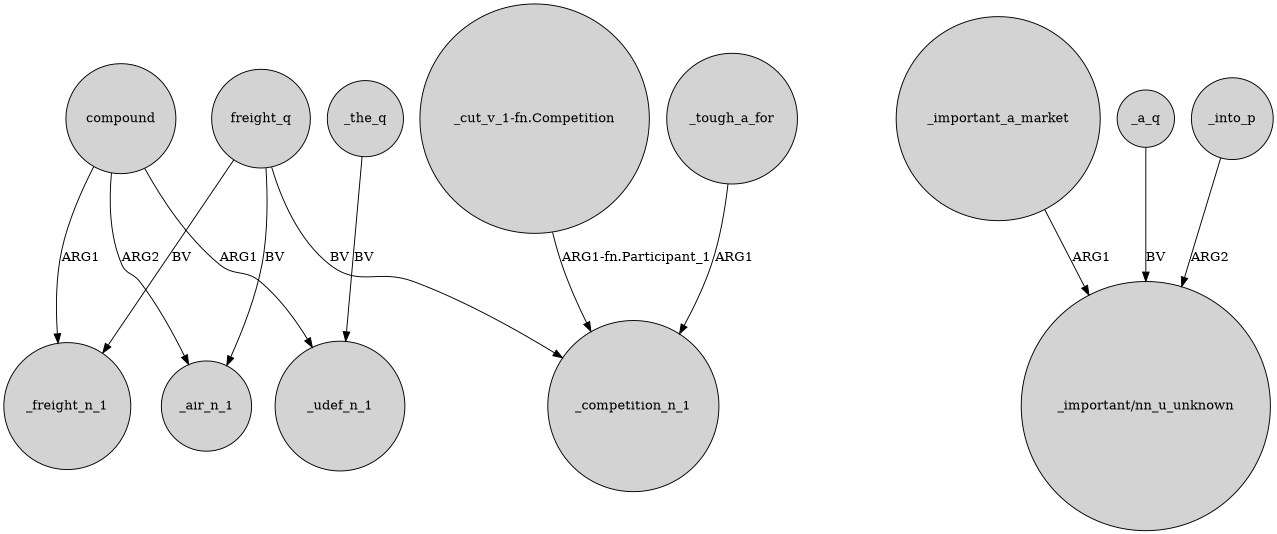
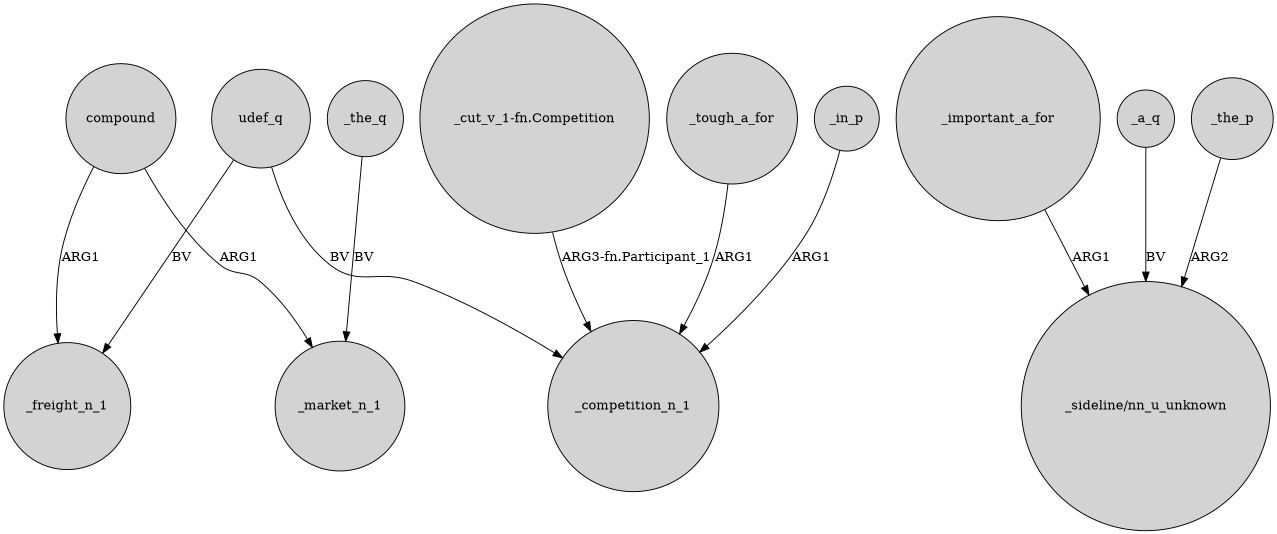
node "freight_q": label "freight_q" -> "udef_q"
node "_in_p": added
node "_important_a_market": label "_important_a_market" -> "_important_a_for"
node "_into_p": label "_into_p" -> "_the_p"
edge "_cut_v_1-fn.Competition" -> "_competition_n_1": label "ARG1-fn.Participant_1" -> "ARG3-fn.Participant_1"
node "_air_n_1": removed
node "_udef_n_1": label "_udef_n_1" -> "_market_n_1"
node "_important/nn_u_unknown": label "_important/nn_u_unknown" -> "_sideline/nn_u_unknown"
